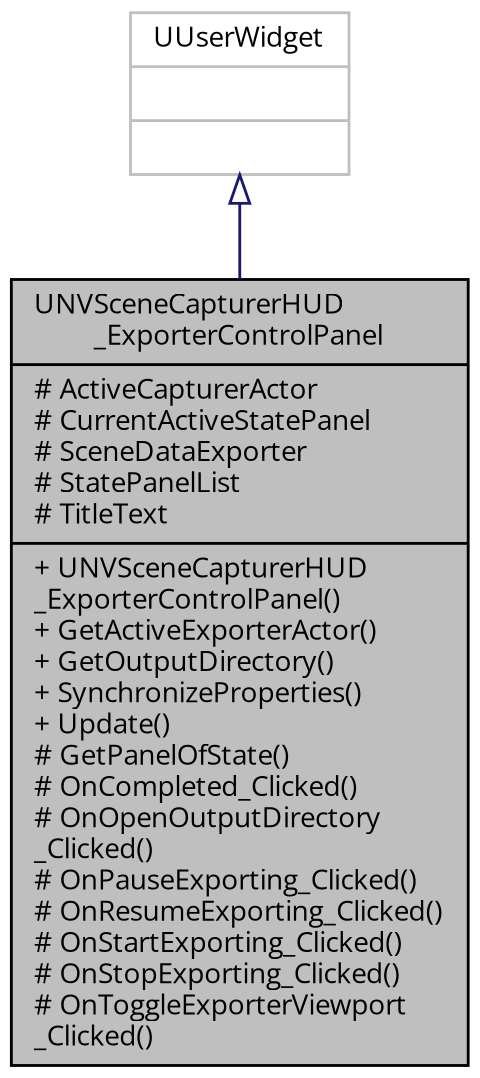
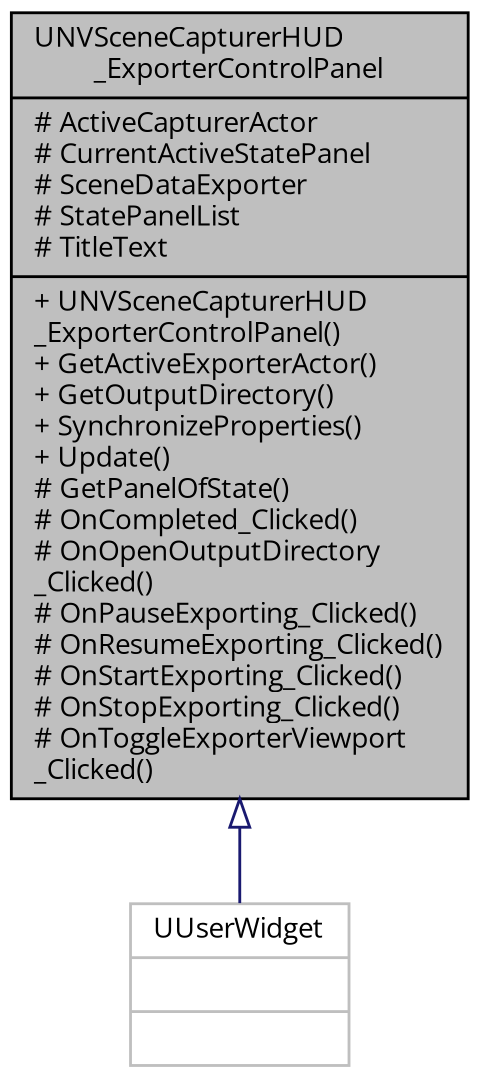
edge "UNVSceneCapturerHUD" -> "UUserWidget": reversed
